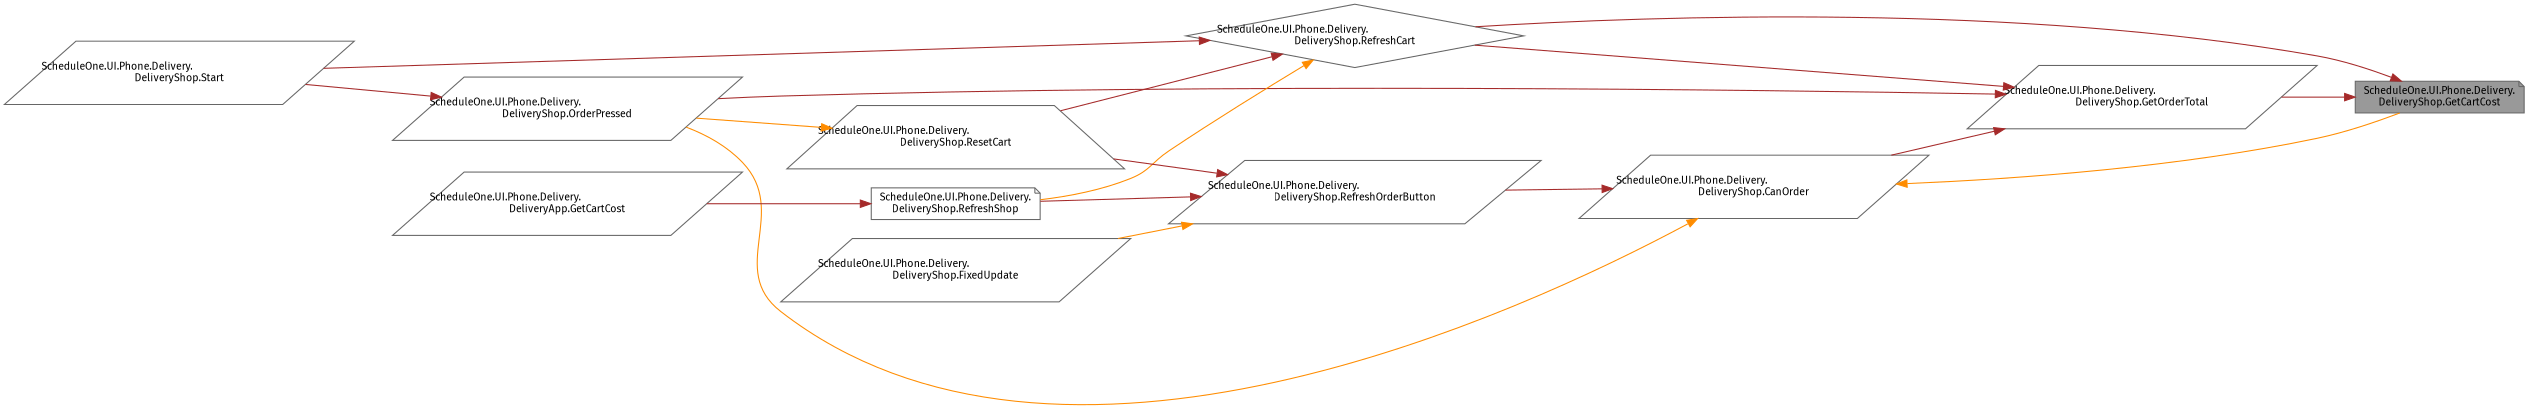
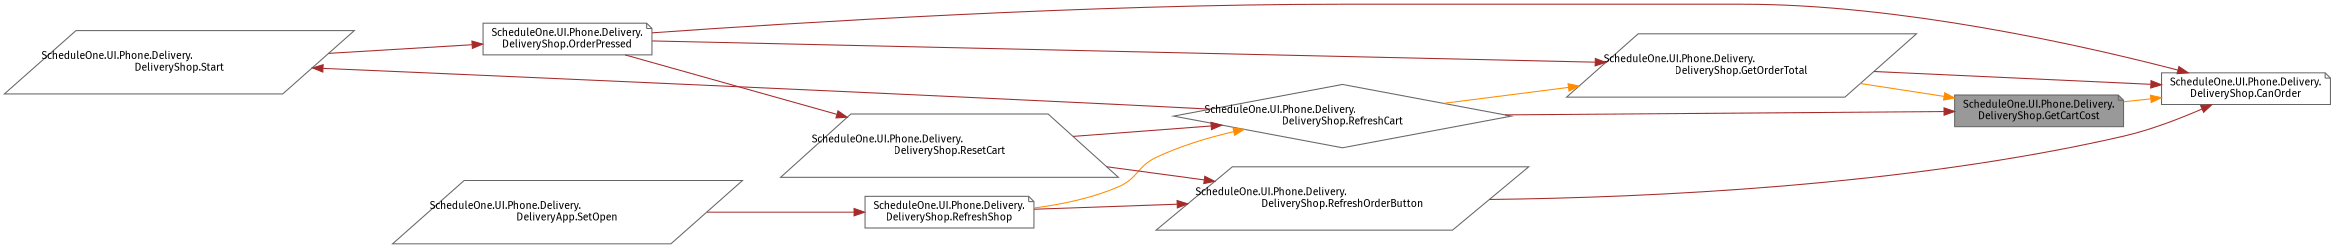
edge "ScheduleOne.UI.Phone.Delivery. DeliveryShop.Start" -> "ScheduleOne.UI.Phone.Delivery. DeliveryShop.RefreshCart": reversed
edge "ScheduleOne.UI.Phone.Delivery. DeliveryShop.RefreshCart" -> "ScheduleOne.UI.Phone.Delivery. DeliveryShop.GetOrderTotal": color brown -> darkorange
edge "ScheduleOne.UI.Phone.Delivery. DeliveryShop.GetOrderTotal" -> "ScheduleOne.UI.Phone.Delivery. DeliveryShop.GetCartCost": color brown -> darkorange
node "ScheduleOne.UI.Phone.Delivery. DeliveryShop.OrderPressed": shape parallelogram -> note
edge "ScheduleOne.UI.Phone.Delivery. DeliveryShop.OrderPressed" -> "ScheduleOne.UI.Phone.Delivery. DeliveryShop.ResetCart": color darkorange -> brown
edge "ScheduleOne.UI.Phone.Delivery. DeliveryShop.CanOrder" -> "ScheduleOne.UI.Phone.Delivery. DeliveryShop.GetOrderTotal": reversed
node "ScheduleOne.UI.Phone.Delivery. DeliveryShop.CanOrder": shape parallelogram -> note
node "ScheduleOne.UI.Phone.Delivery. DeliveryApp.GetCartCost": label "ScheduleOne.UI.Phone.Delivery. DeliveryApp.GetCartCost" -> "ScheduleOne.UI.Phone.Delivery. DeliveryApp.SetOpen"
node "ScheduleOne.UI.Phone.Delivery. DeliveryShop.FixedUpdate": removed
edge "ScheduleOne.UI.Phone.Delivery. DeliveryShop.OrderPressed" -> "ScheduleOne.UI.Phone.Delivery. DeliveryShop.CanOrder": color darkorange -> brown
